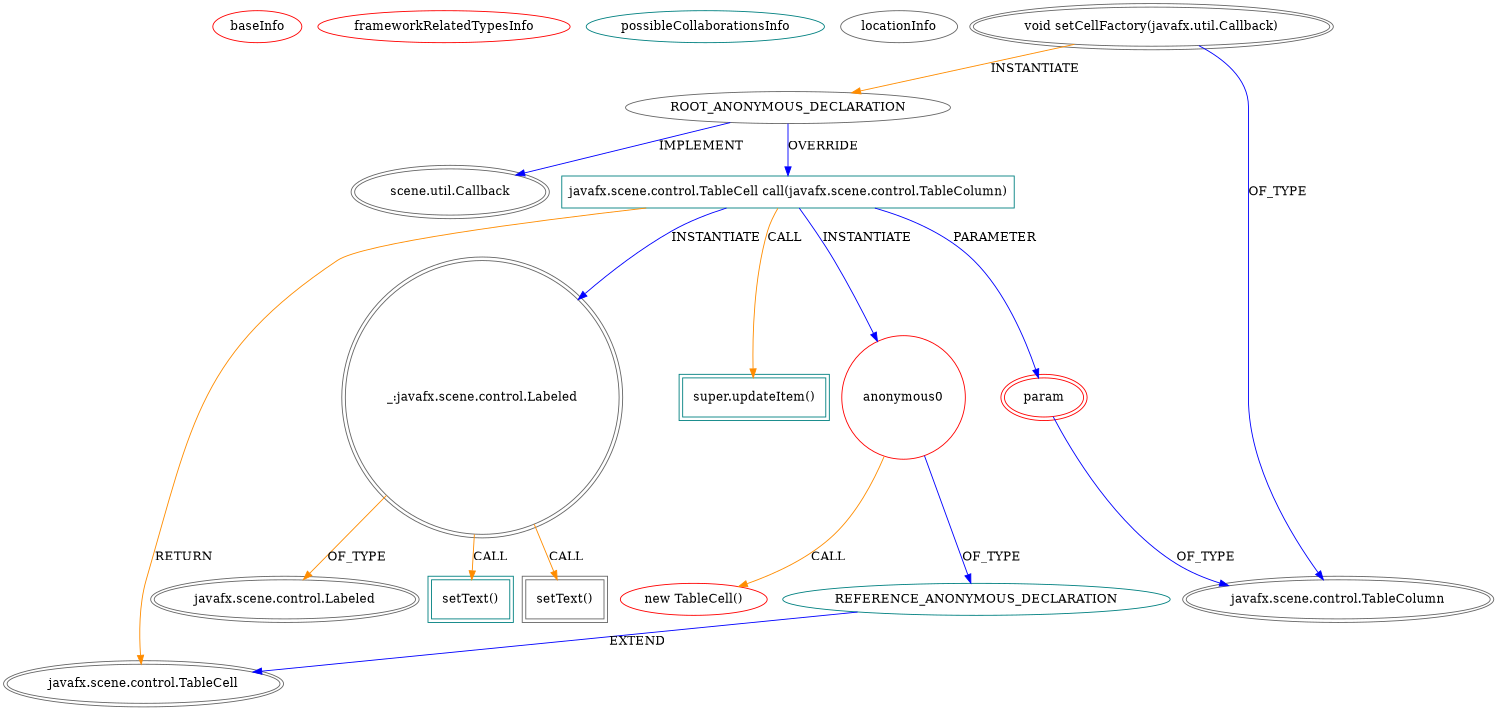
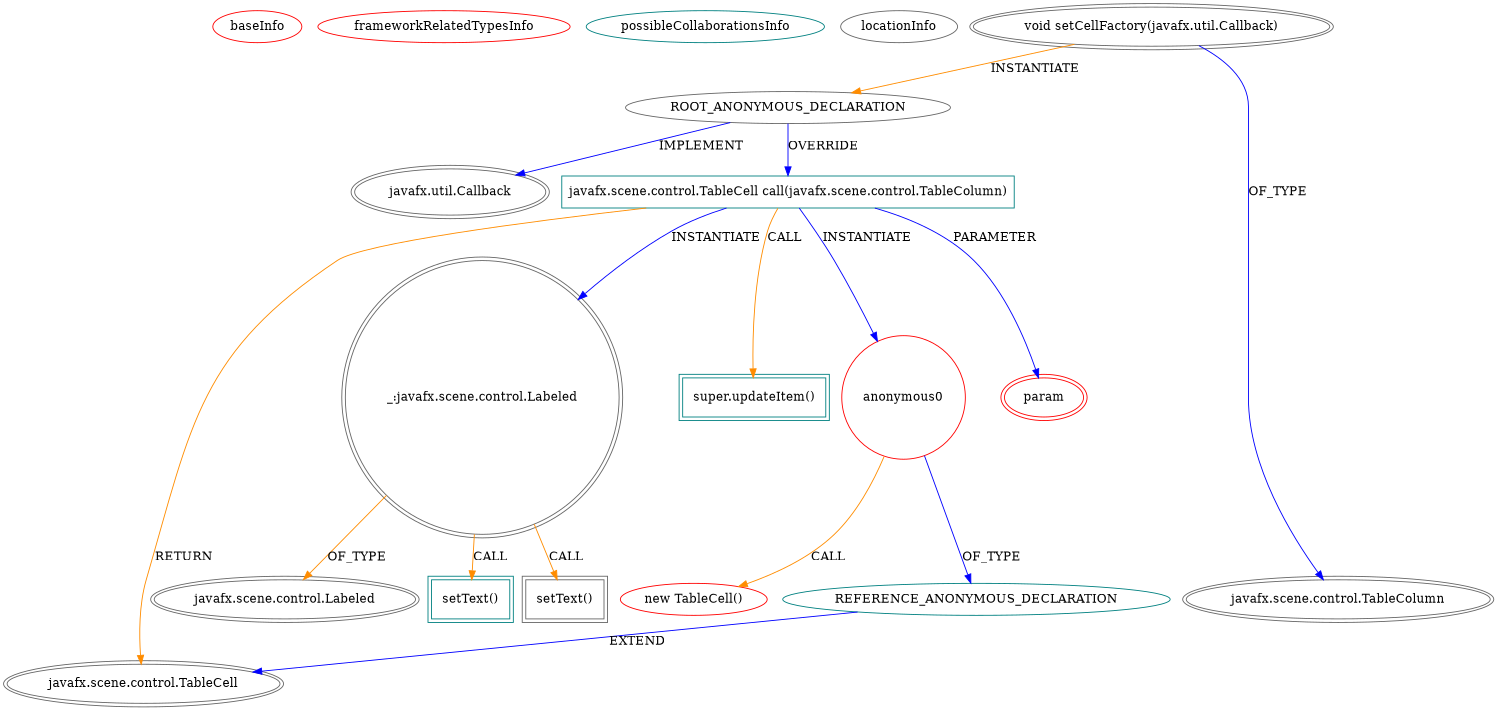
node "scene.util.Callback": label "scene.util.Callback" -> "javafx.util.Callback"
edge "param" -> "javafx.scene.control.TableColumn": removed, label "OF_TYPE"
